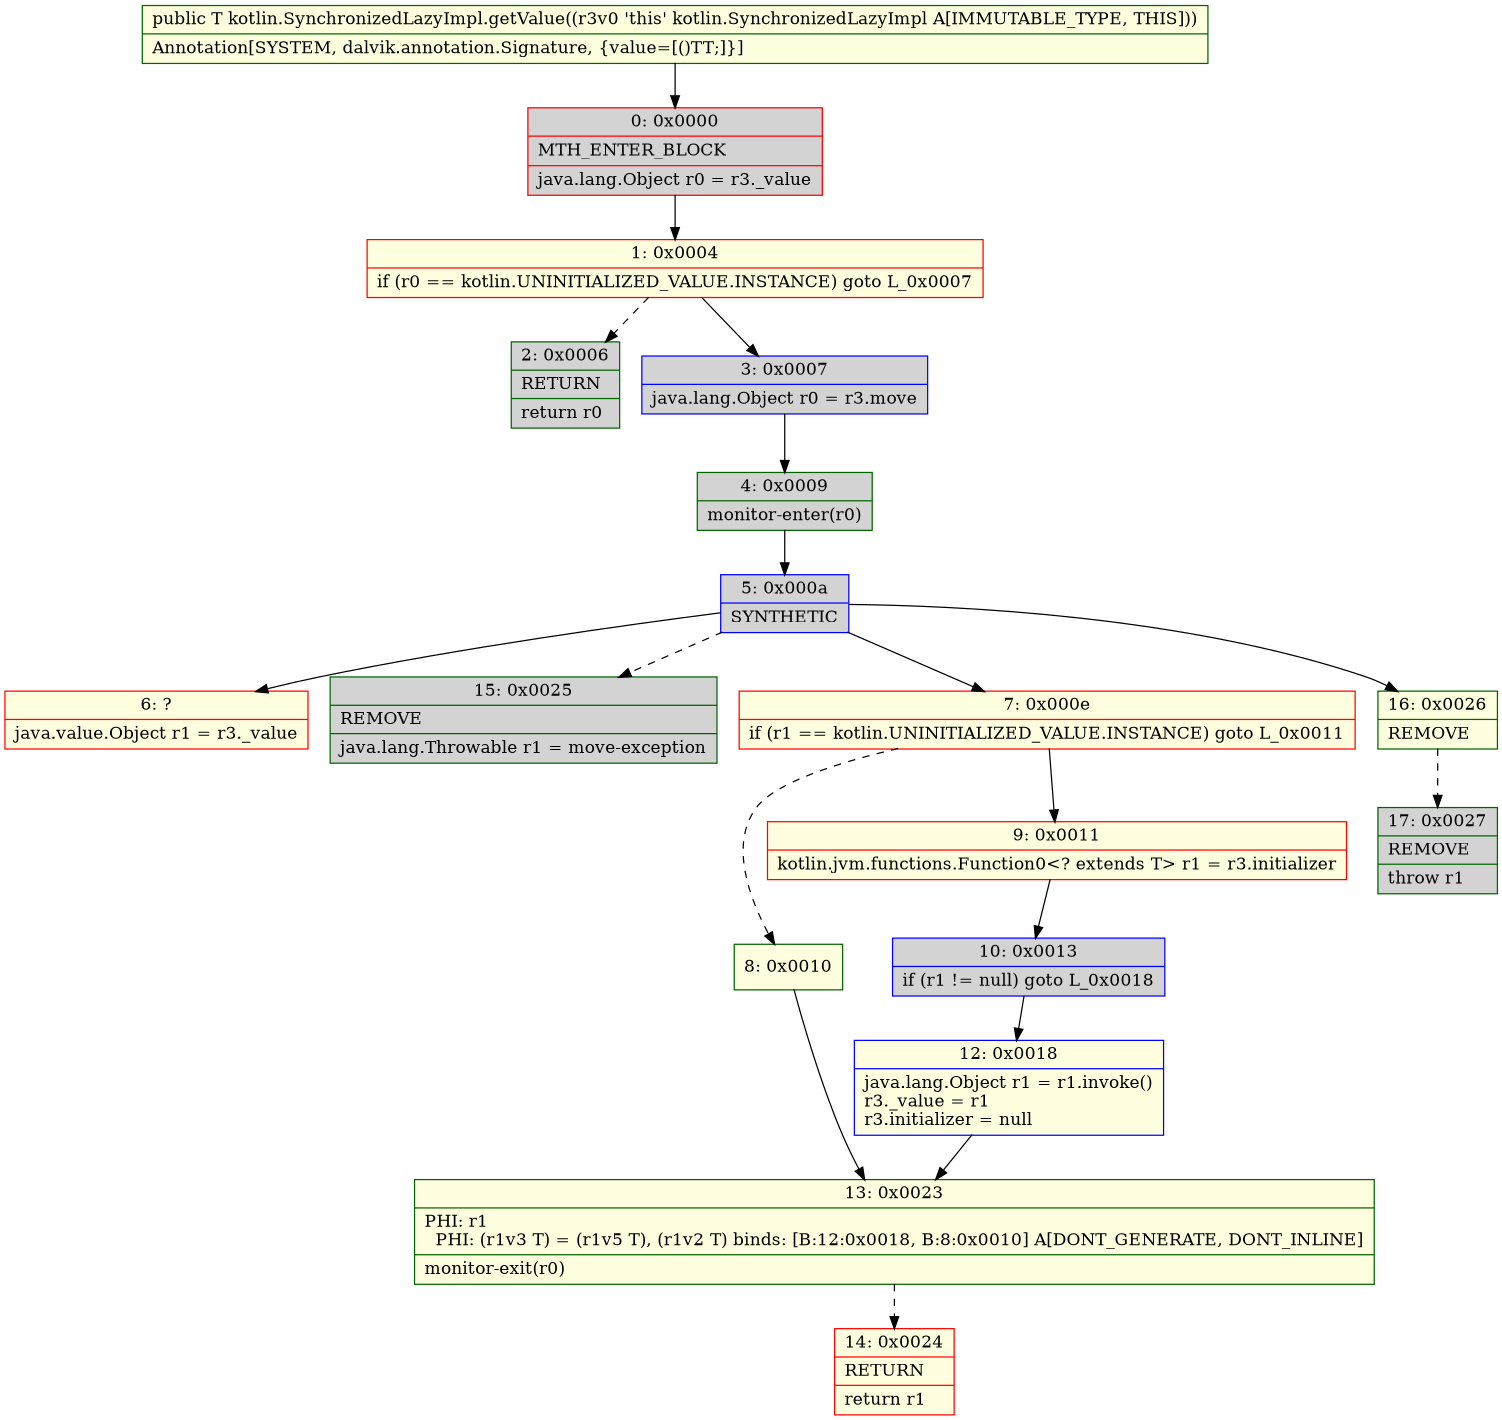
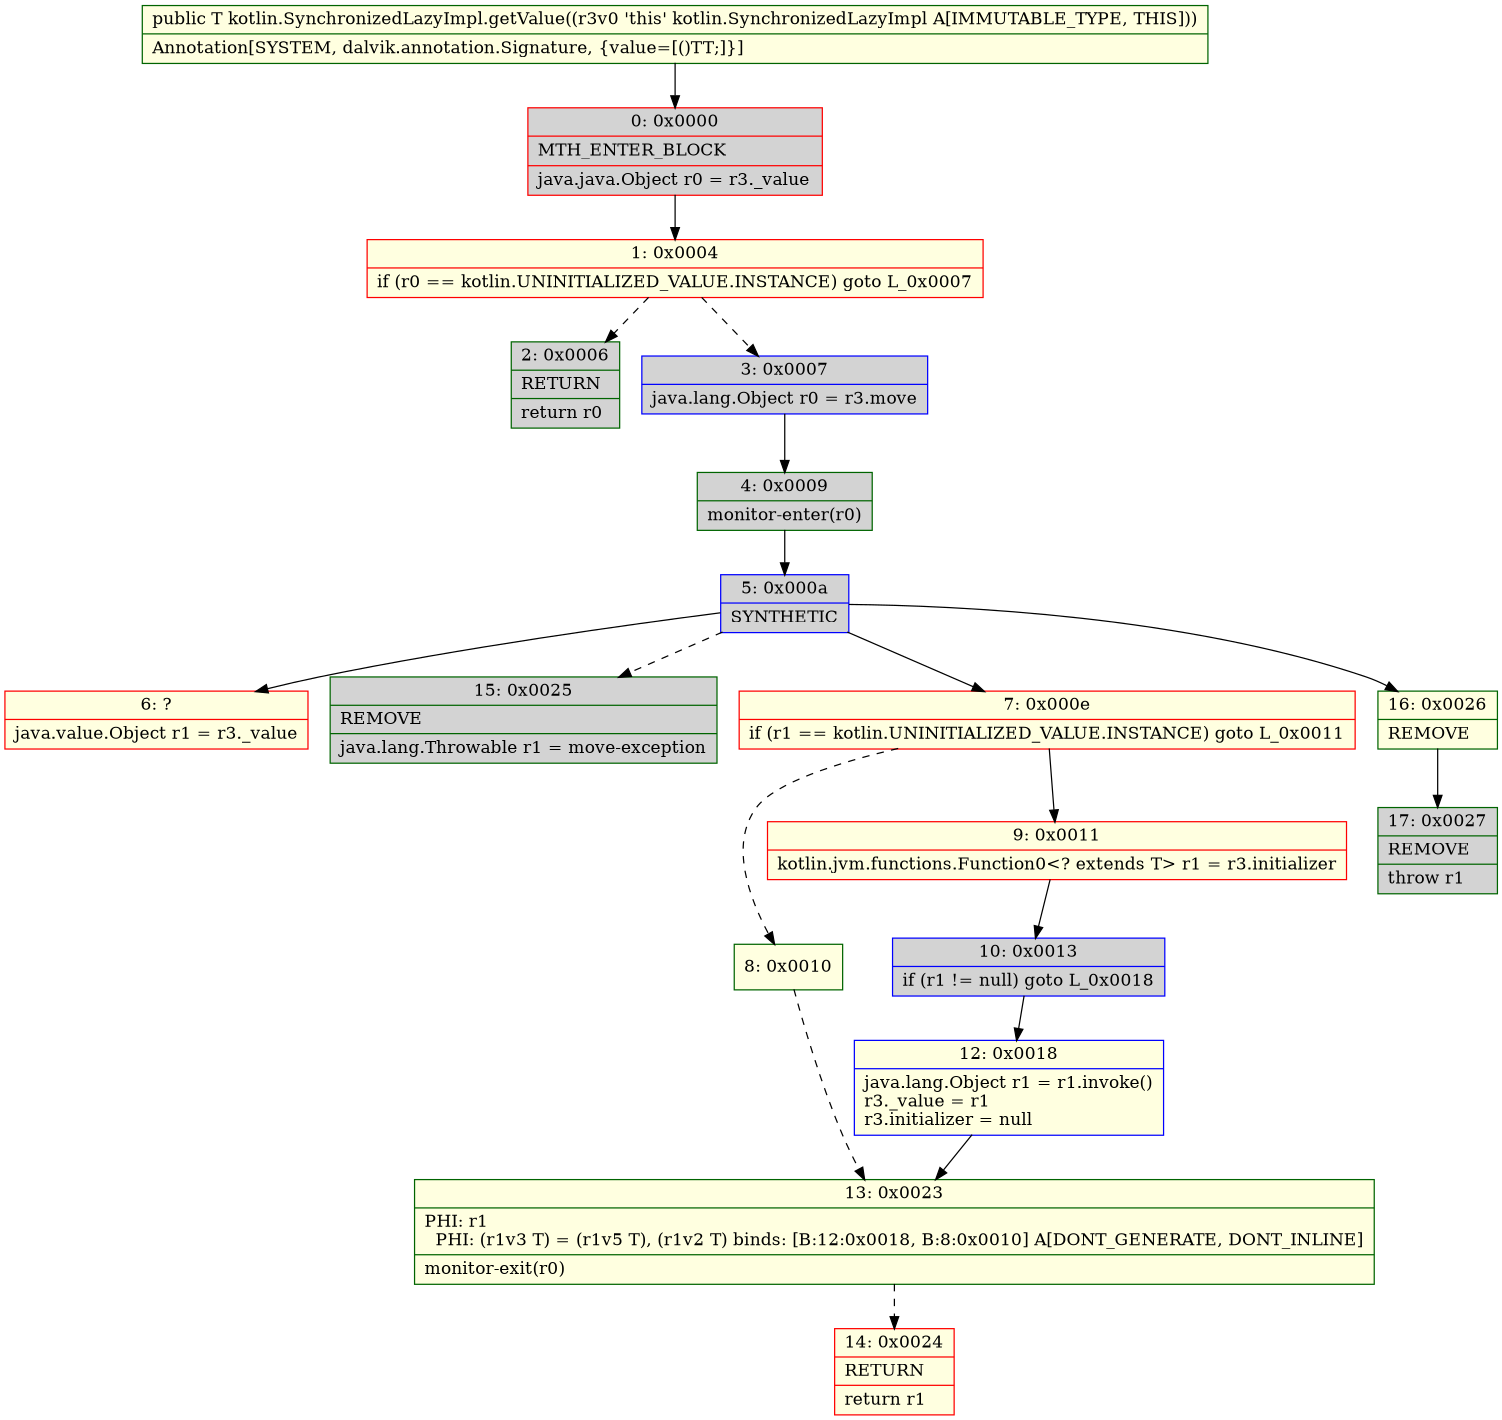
node "0: 0x0000": text "java.lang.Object r0 = r3._value" -> "java.java.Object r0 = r3._value"
edge "1: 0x0004" -> "3: 0x0007": style solid -> dashed
edge "16: 0x0026" -> "17: 0x0027": style dashed -> solid
edge "8: 0x0010" -> "13: 0x0023": style solid -> dashed
